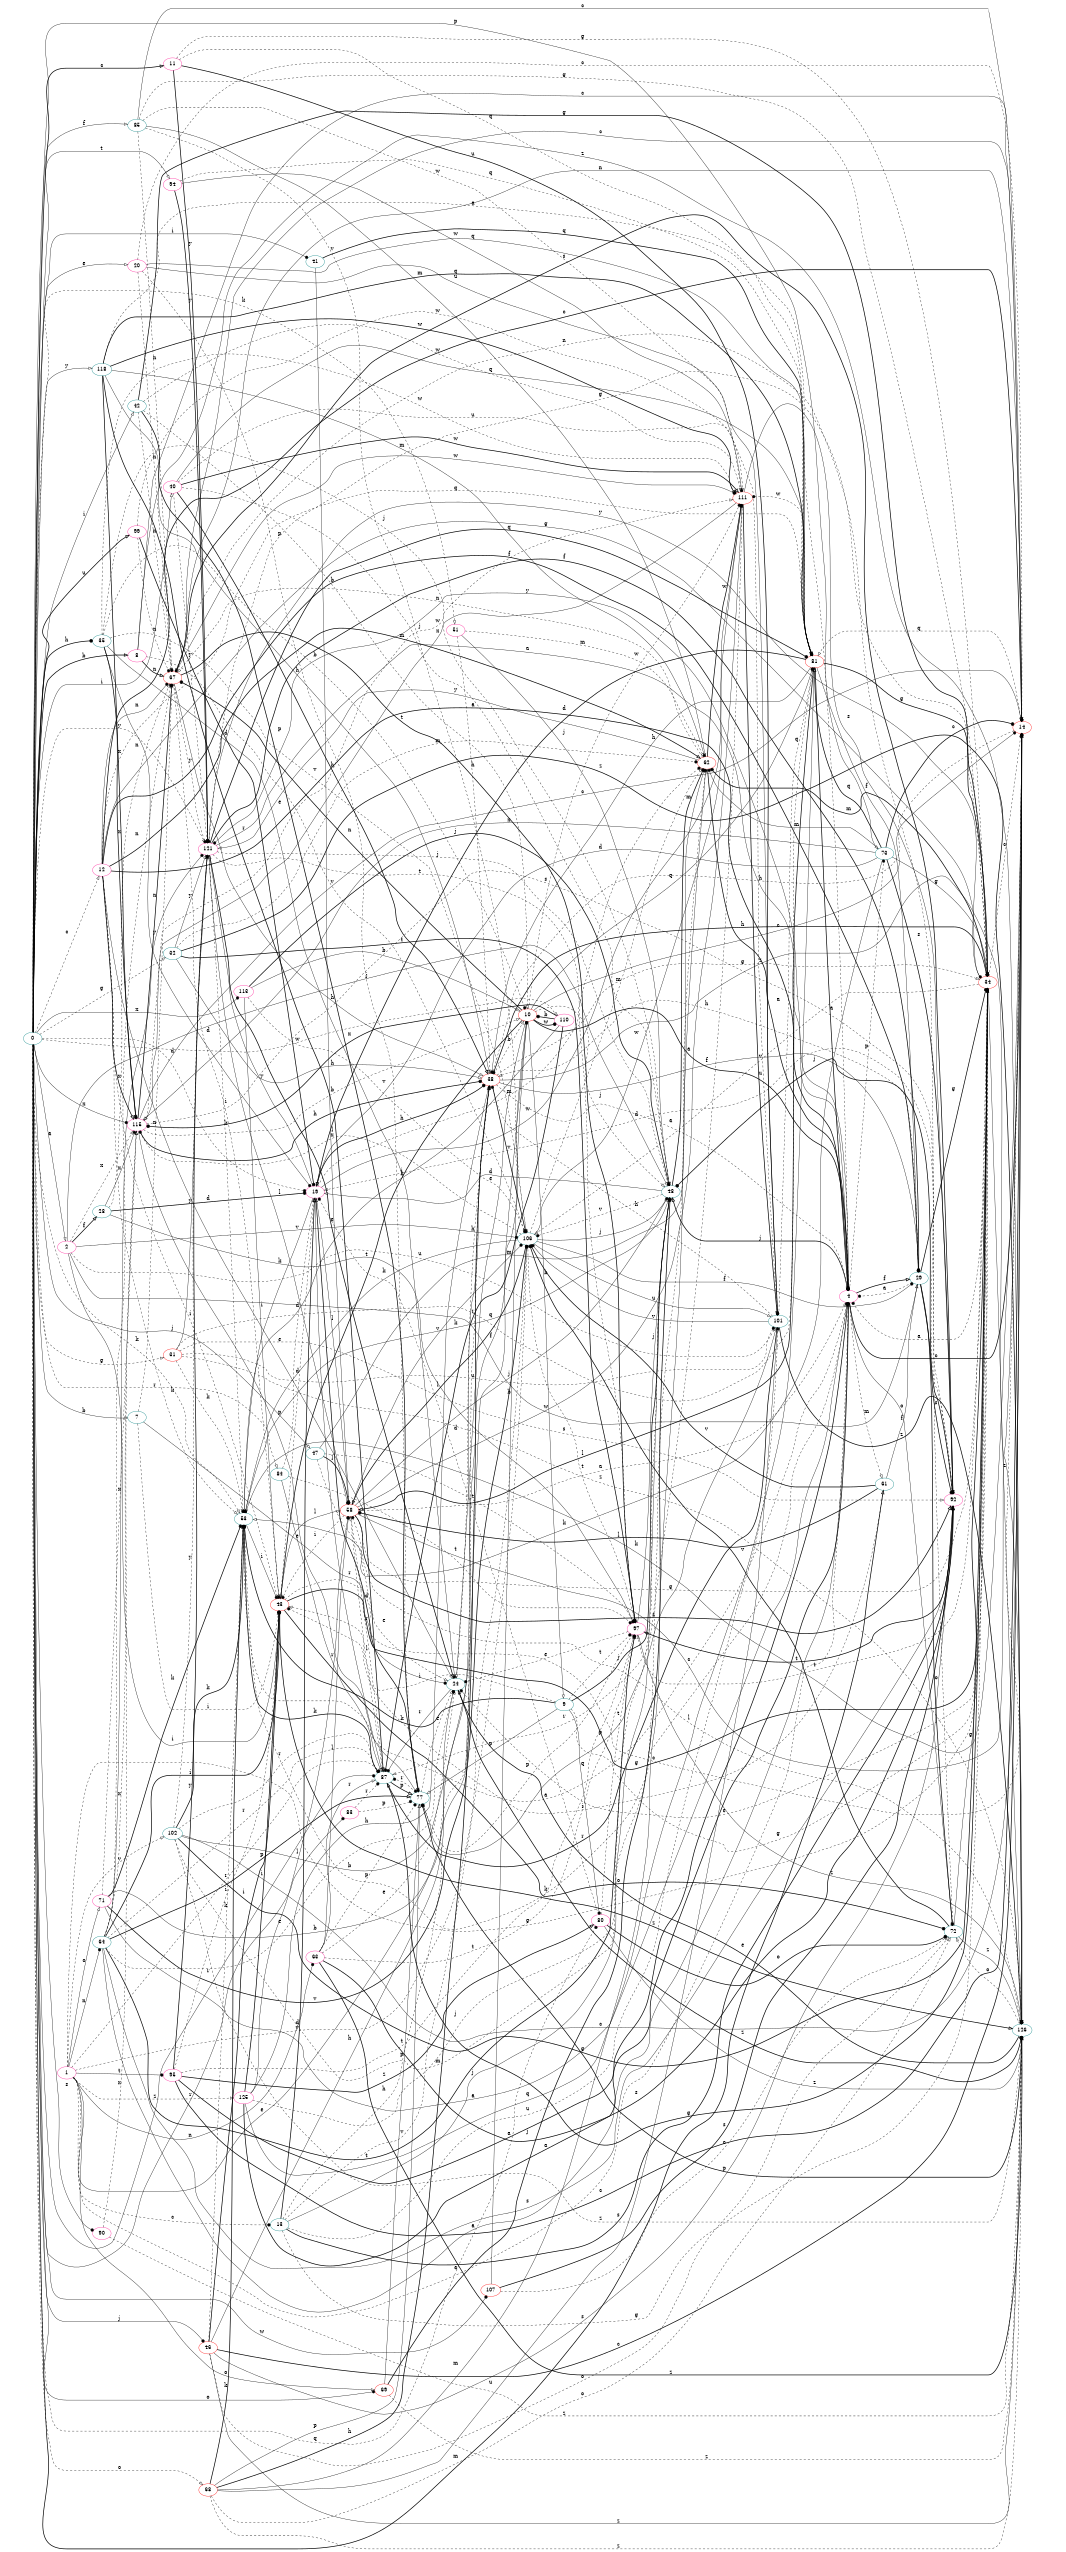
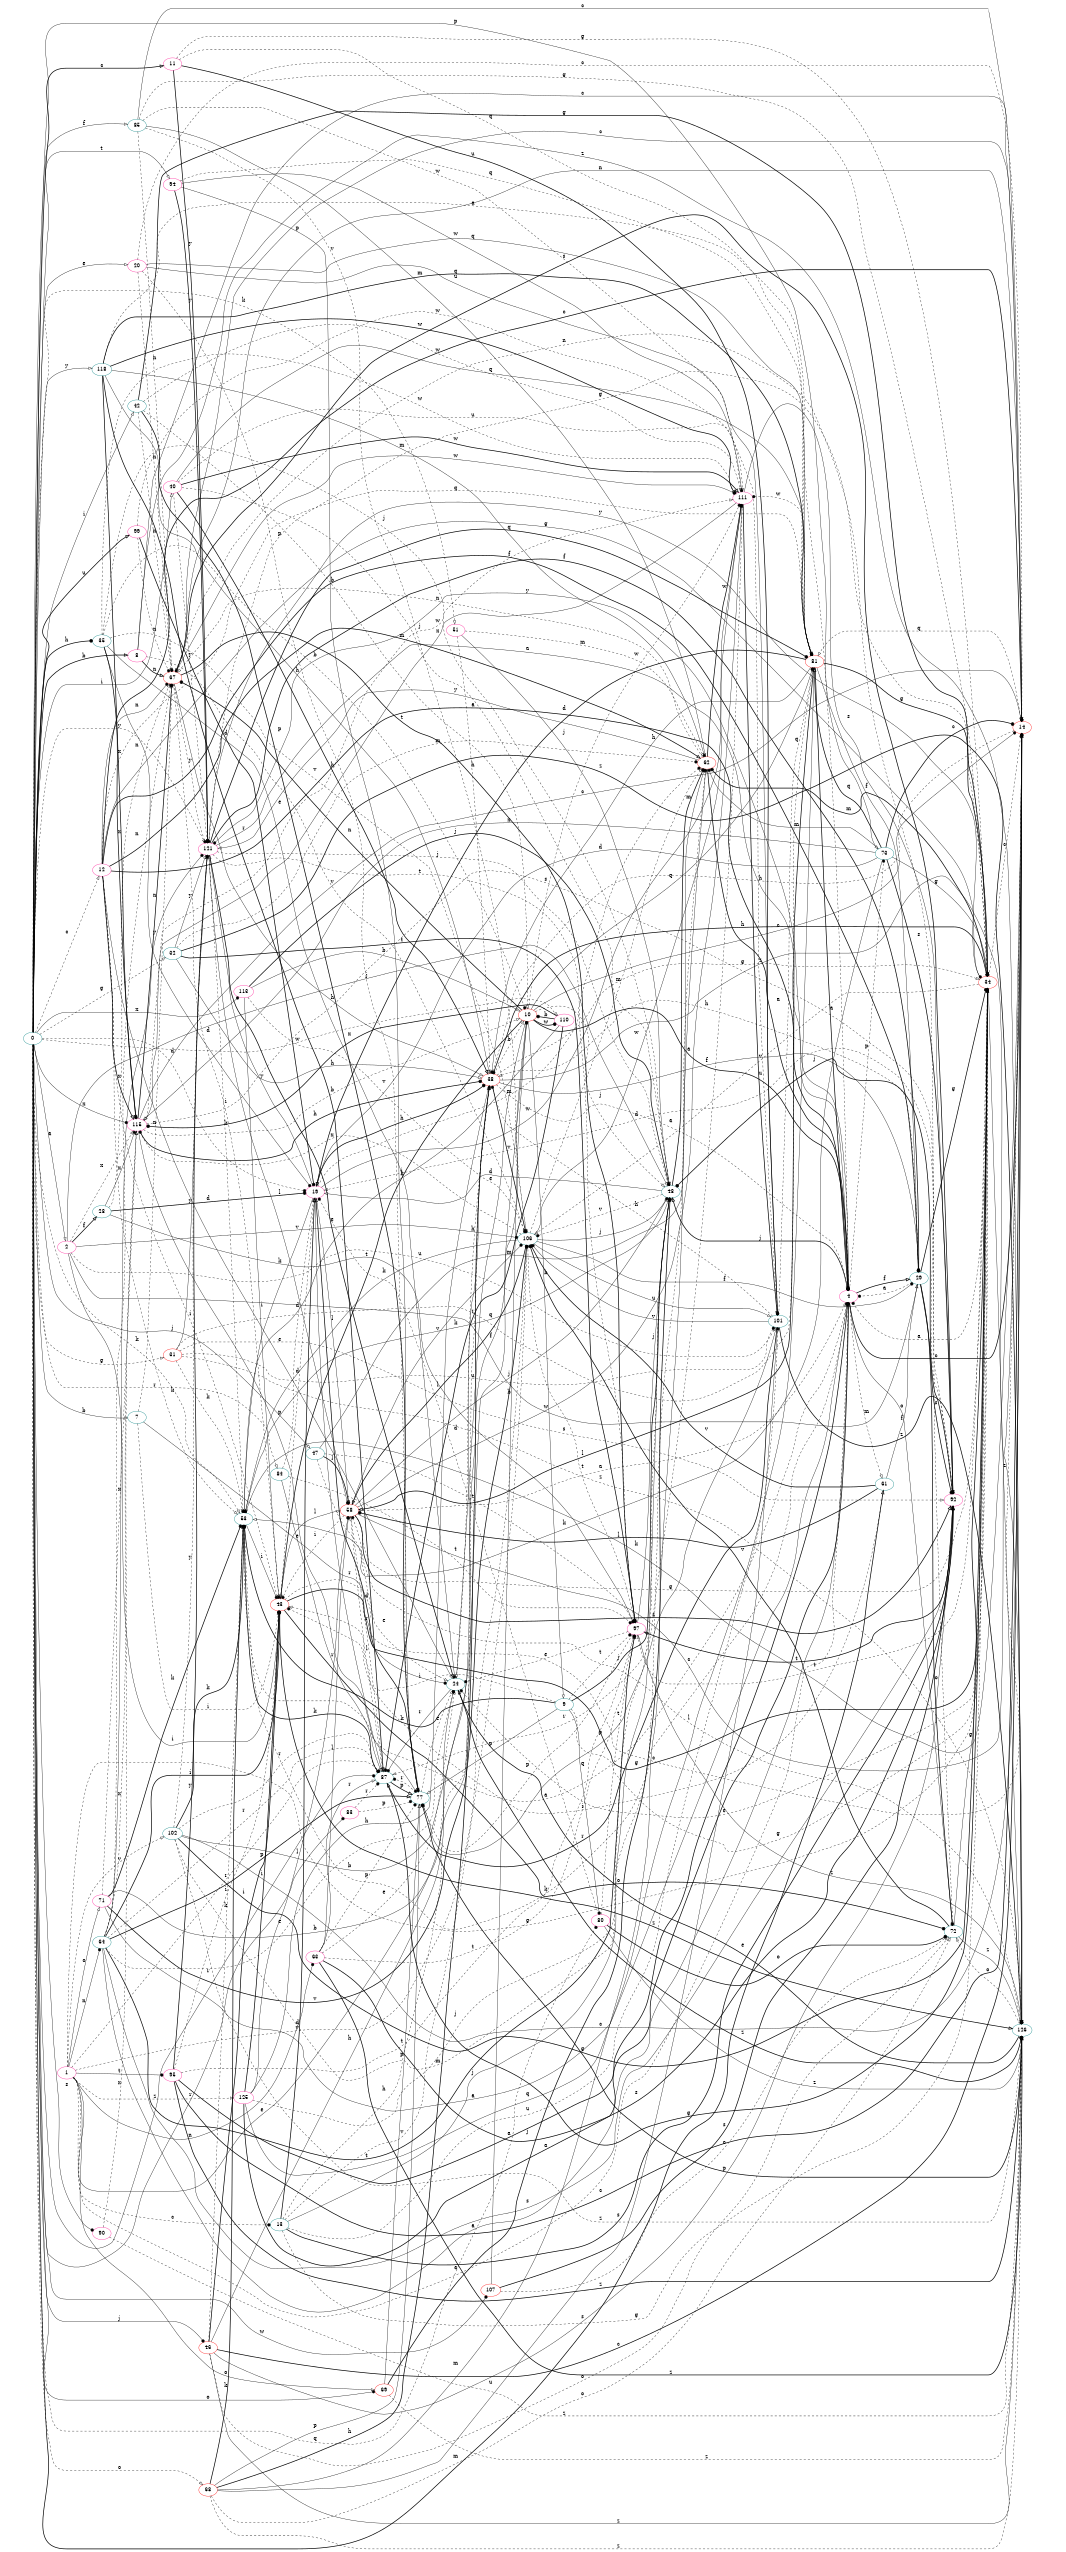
node "41": removed
node "111": color red -> deeppink
edge "94" -> "77": added, label "p"
edge "95" -> "80": now "95" -> "126"
